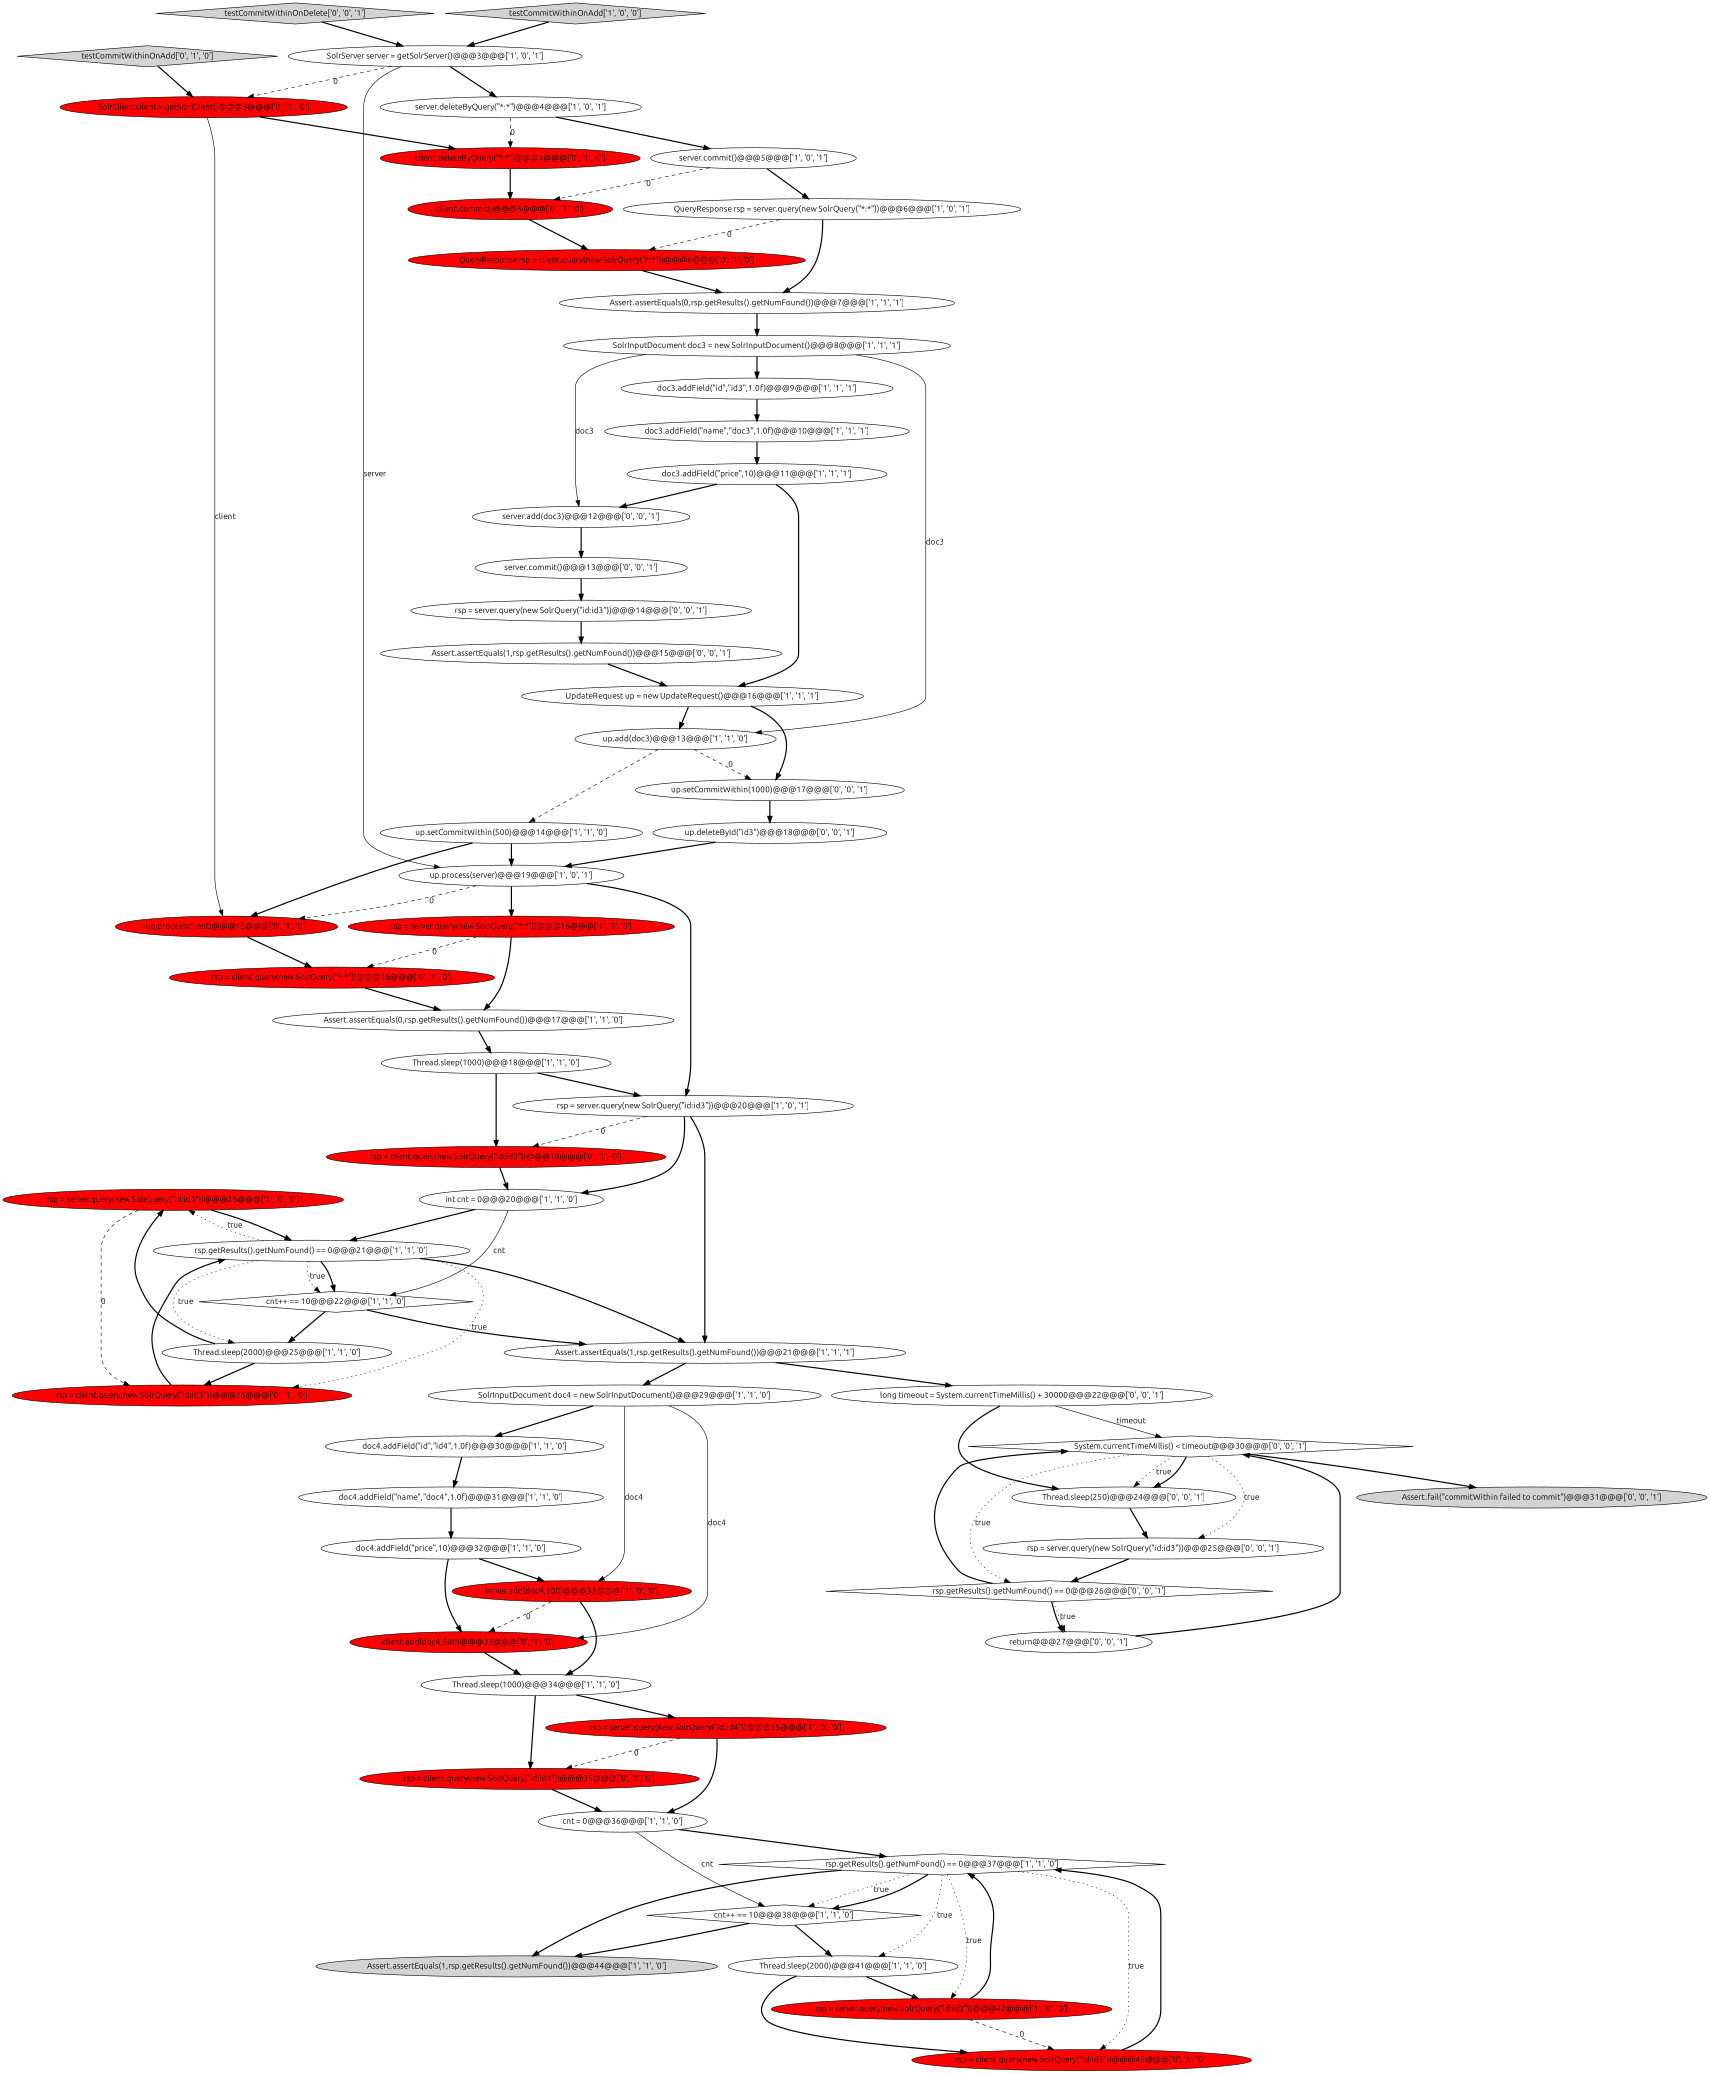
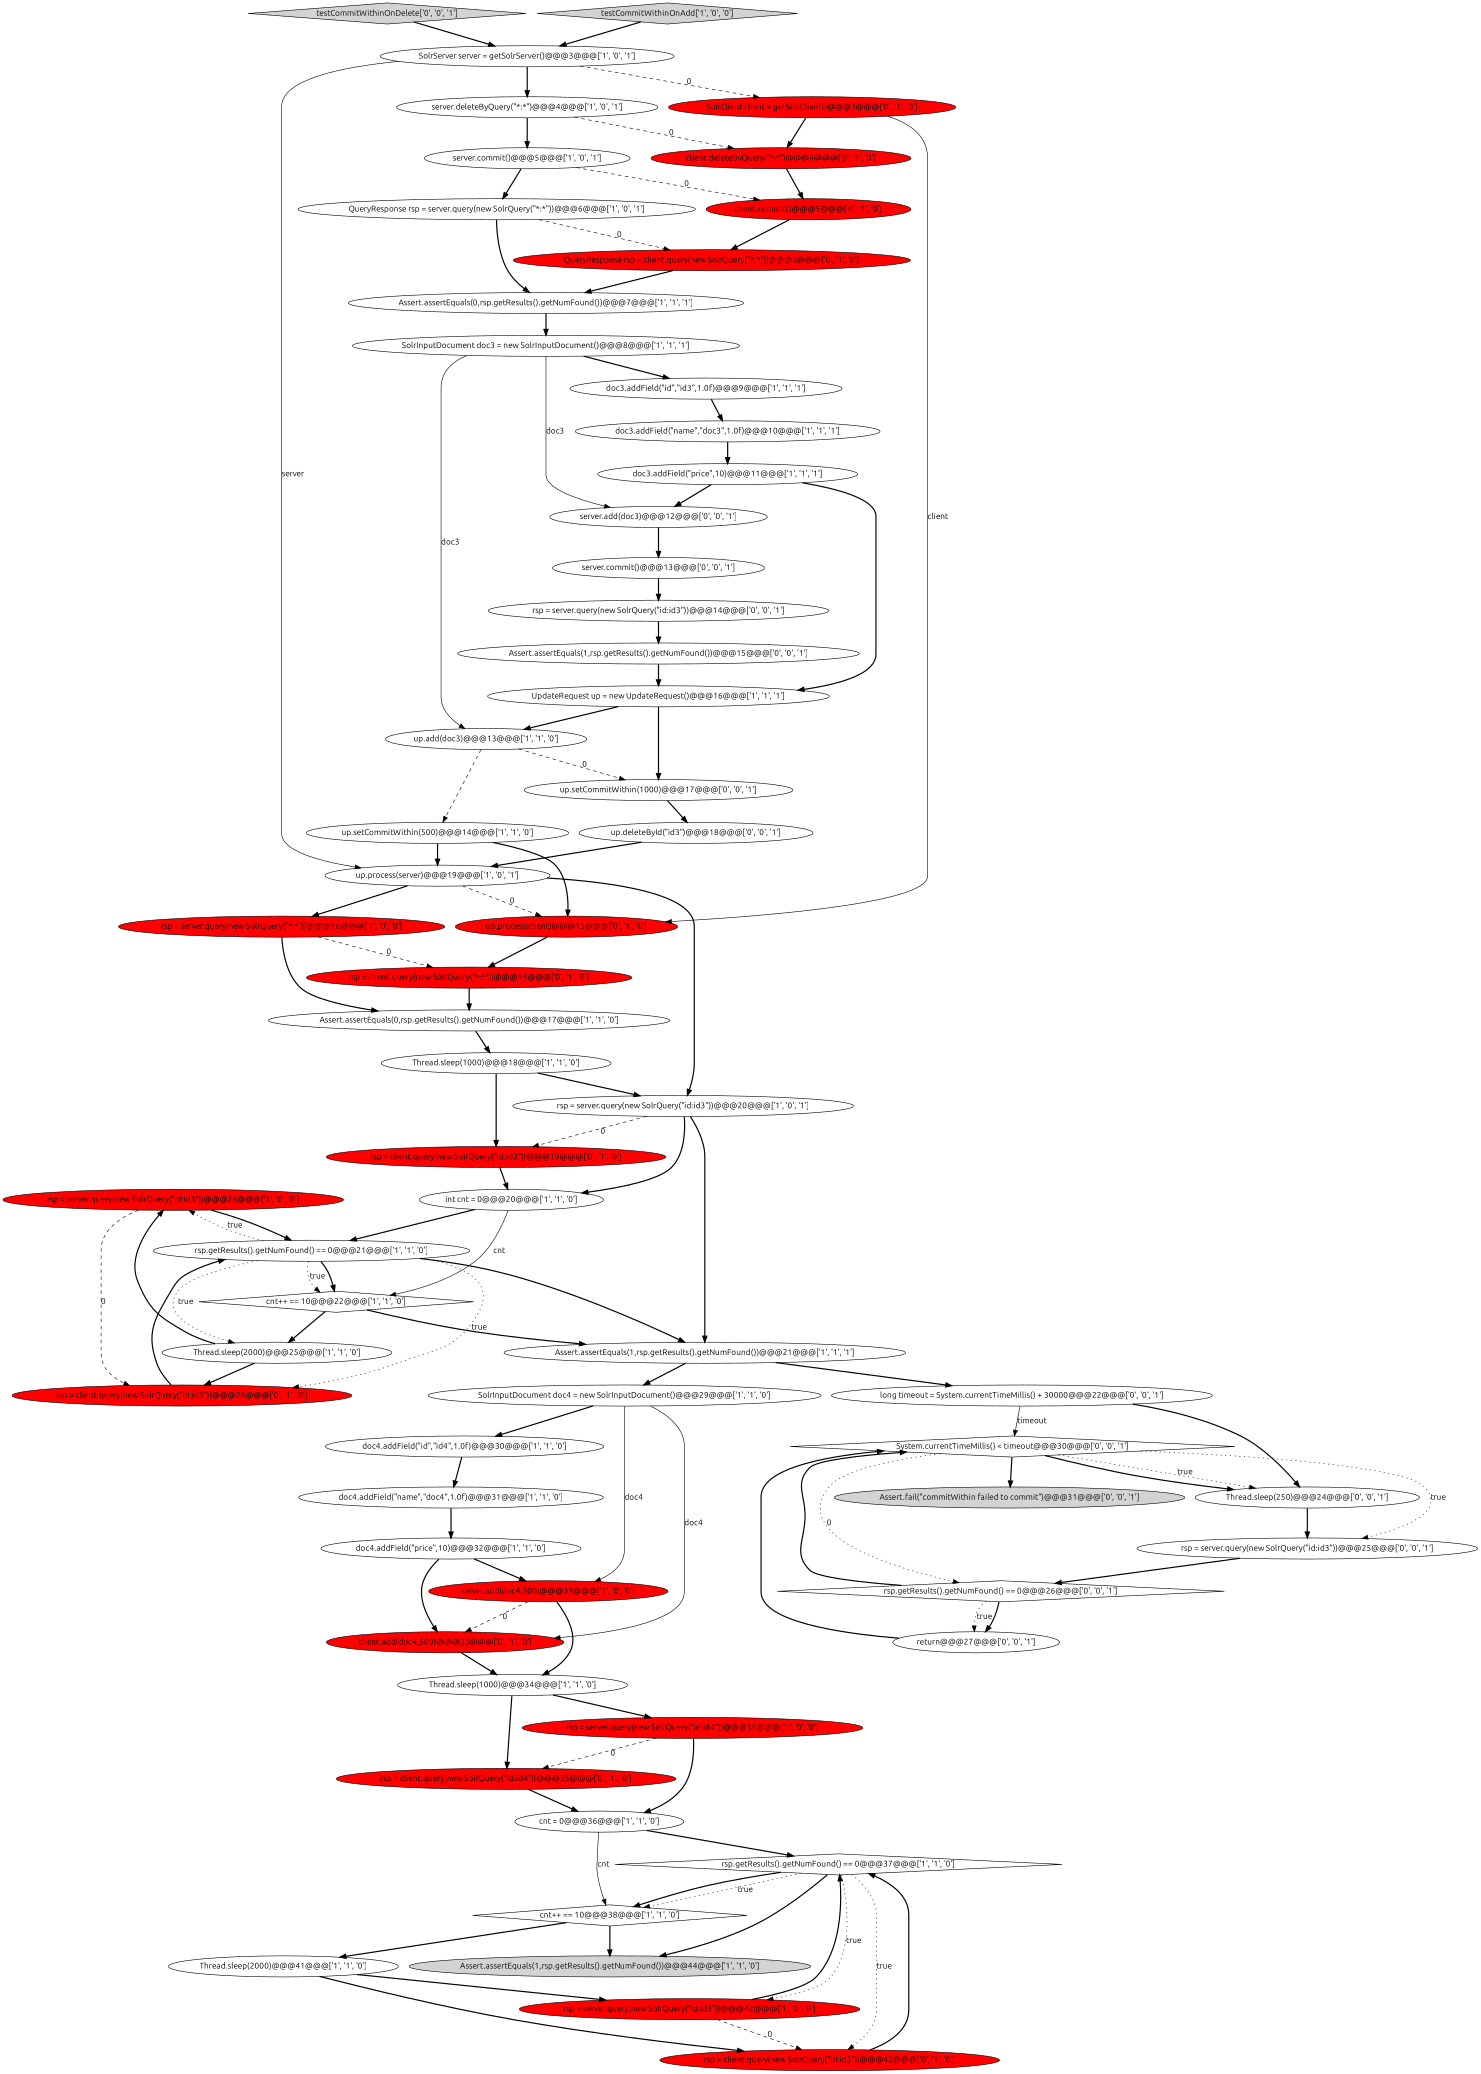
node "testCommitWithinOnAdd['0', '1', '0']": removed
edge "System.currentTimeMillis() < timeout@@@30@@@['0', '0', '1']" -> "rsp.getResults().getNumFound() == 0@@@26@@@['0', '0', '1']": label "true" -> "0"
edge "rsp.getResults().getNumFound() == 0@@@37@@@['1', '1', '0']" -> "Thread.sleep(2000)@@@41@@@['1', '1', '0']": removed, label "true"
